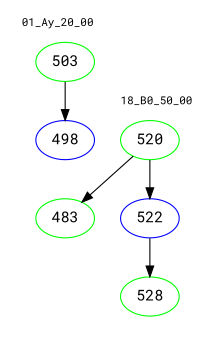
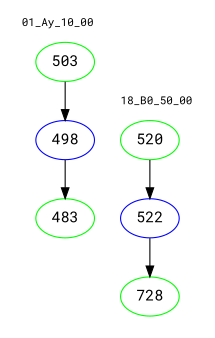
cluster "01_Ay_20_00": label "01_Ay_20_00" -> "01_Ay_10_00"
edge "520" -> "483": now "498" -> "483"
node "528": label "528" -> "728"
